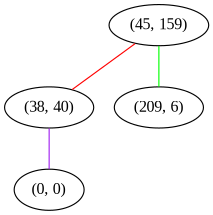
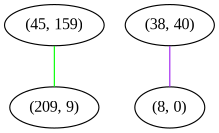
edge "(45, 159)" -- "(38, 40)": removed
node "(209, 6)": label "(209, 6)" -> "(209, 9)"
node "(0, 0)": label "(0, 0)" -> "(8, 0)"
